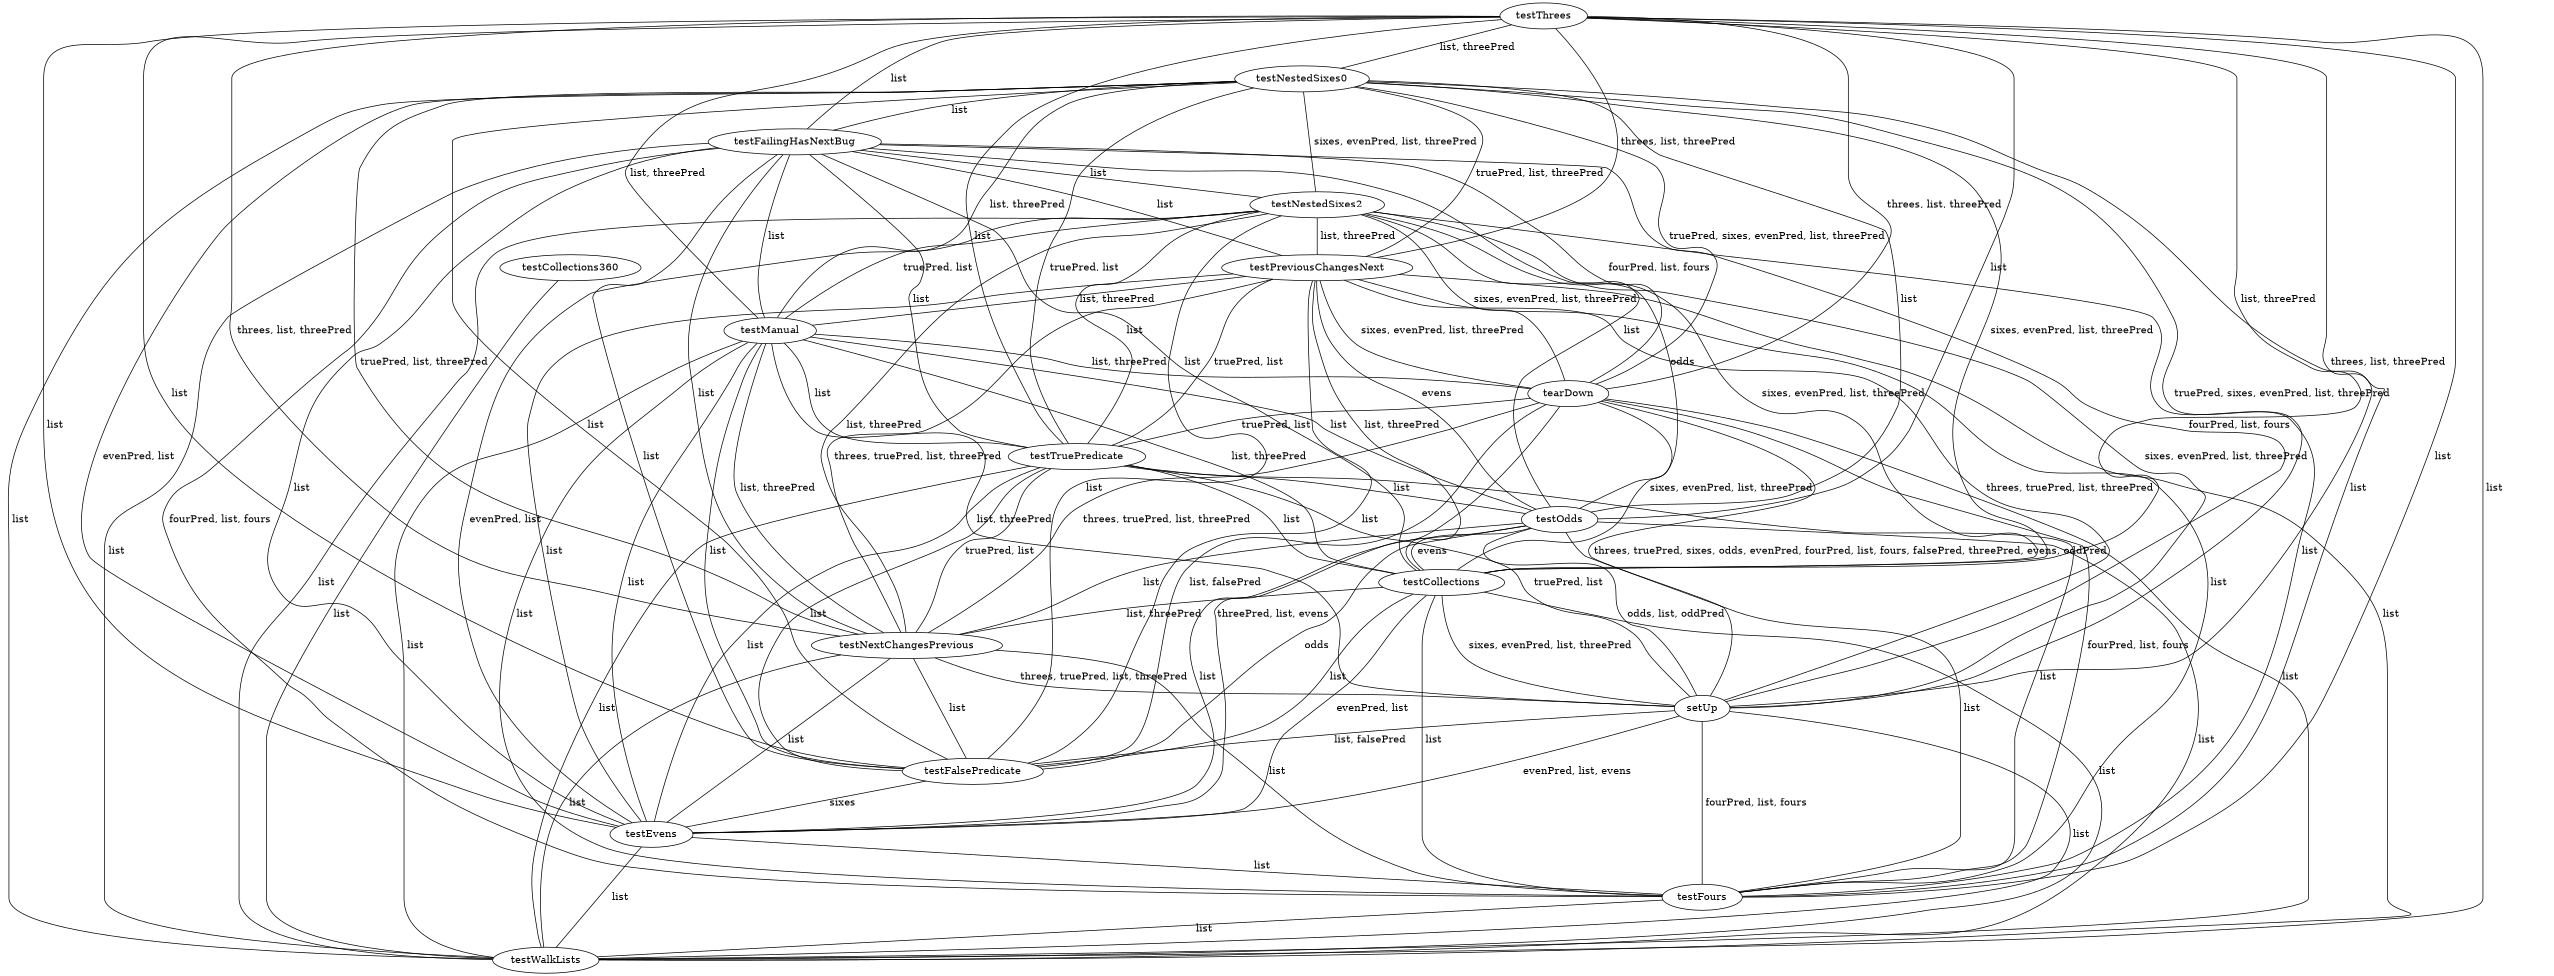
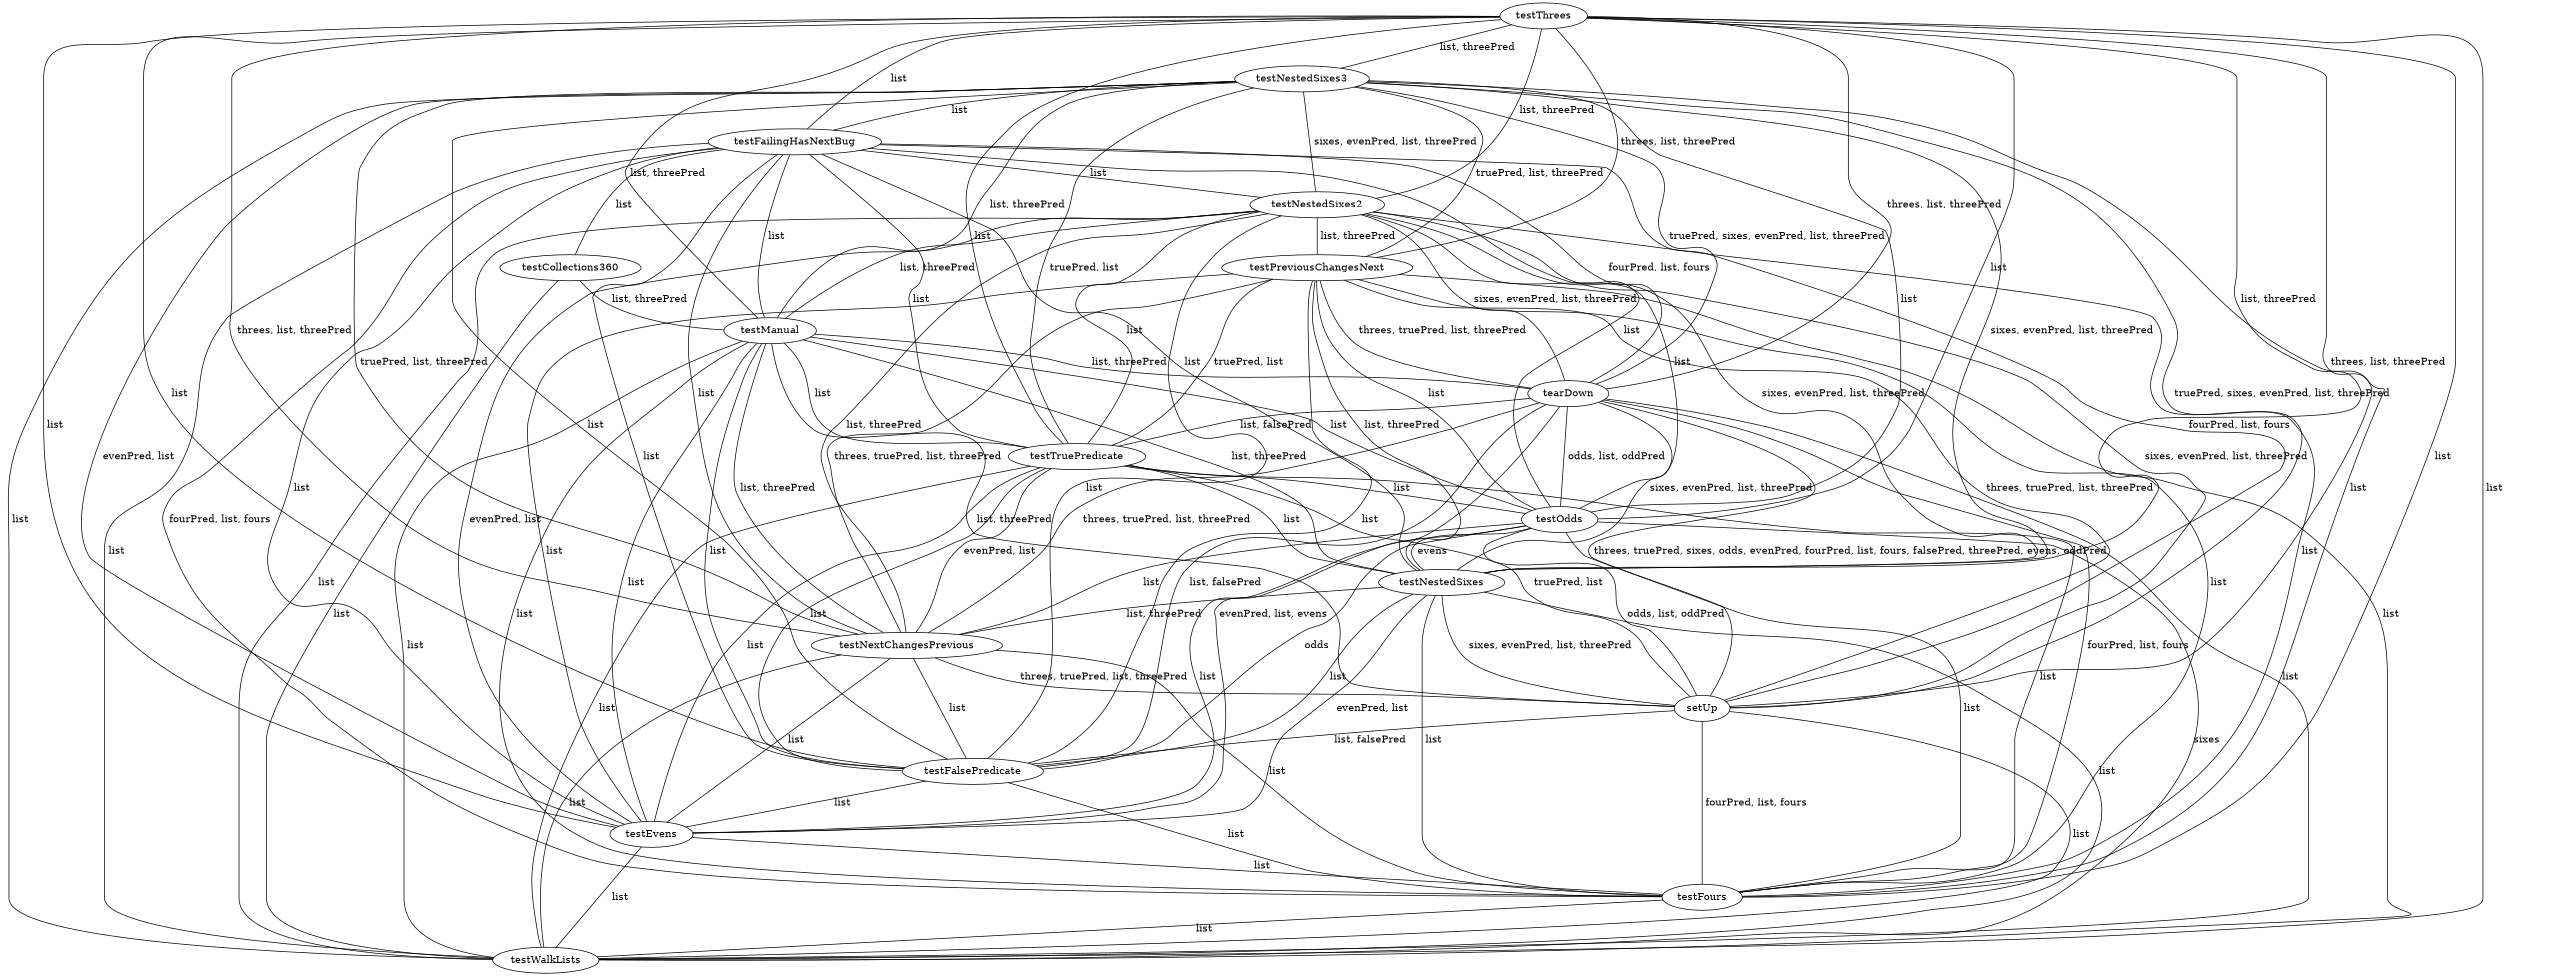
node "testNestedSixes0": label "testNestedSixes0" -> "testNestedSixes3"
edge "testThrees" -- "testNestedSixes2": added, label "list, threePred"
edge "testFailingHasNextBug" -- "testPreviousChangesNext": now "testFailingHasNextBug" -- "testCollections360"
edge "testNestedSixes2" -- "testManual": label " truePred, list" -> " list, threePred"
edge "testPreviousChangesNext" -- "testManual": now "testCollections360" -- "testManual"
edge "testPreviousChangesNext" -- "tearDown": label " sixes, evenPred, list, threePred" -> " threes, truePred, list, threePred"
edge "testNestedSixes2" -- "testOdds": label " odds" -> " list"
edge "testPreviousChangesNext" -- "testOdds": label " evens" -> " list"
edge "tearDown" -- "testTruePredicate": label " truePred, list" -> " list, falsePred"
edge "tearDown" -- "testOdds": added, label "odds, list, oddPred"
edge "testTruePredicate" -- "testNextChangesPrevious": label " truePred, list" -> " evenPred, list"
node "testCollections": label "testCollections" -> "testNestedSixes"
edge "tearDown" -- "testEvens": label " threePred, list, evens" -> " evenPred, list, evens"
edge "testOdds" -- "testWalkLists": label " list" -> " sixes"
edge "testFalsePredicate" -- "testEvens": label " sixes" -> " list"
edge "setUp" -- "testEvens": removed, label "evenPred, list, evens"
edge "testFalsePredicate" -- "testFours": added, label "list"
